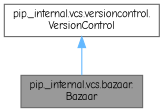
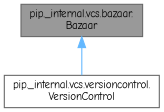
edge "pip._internal.vcs.bazaar. Bazaar" -> "pip._internal.vcs.versioncontrol. VersionControl": reversed
